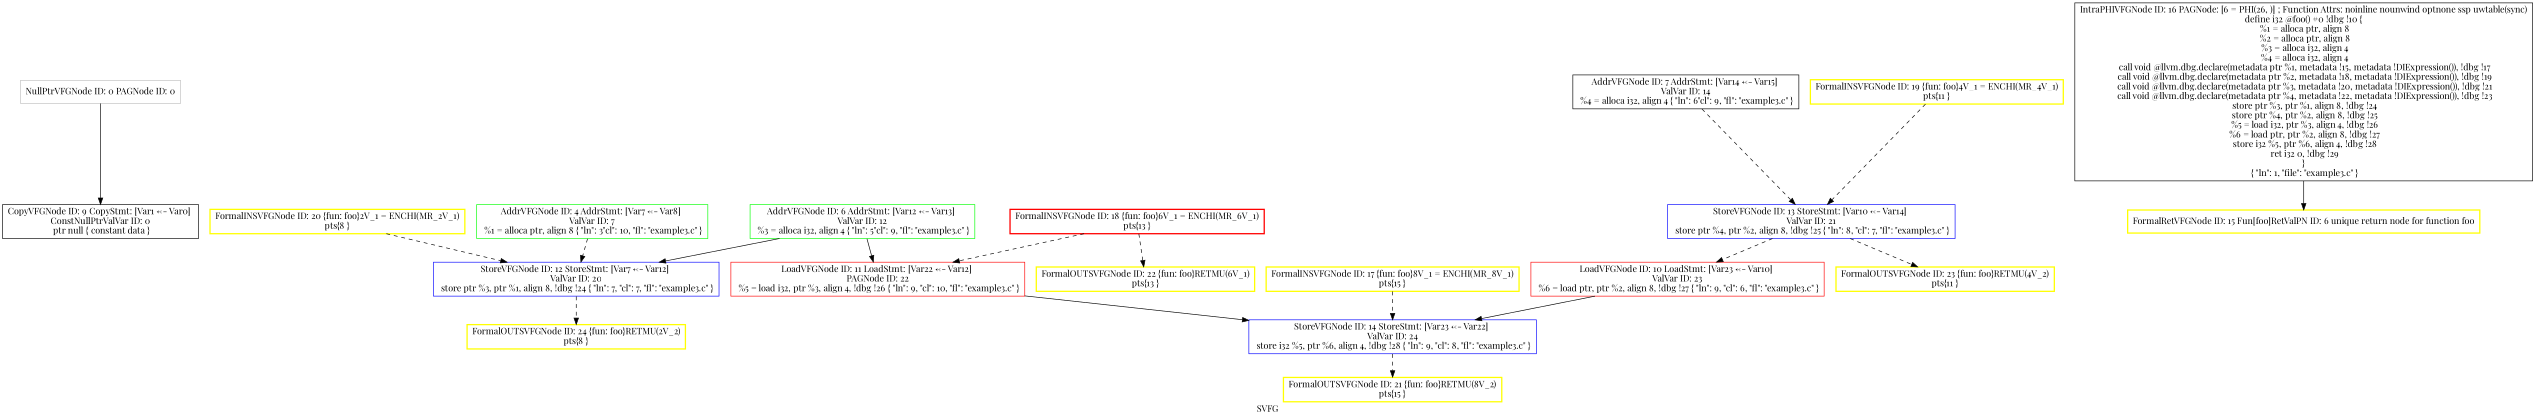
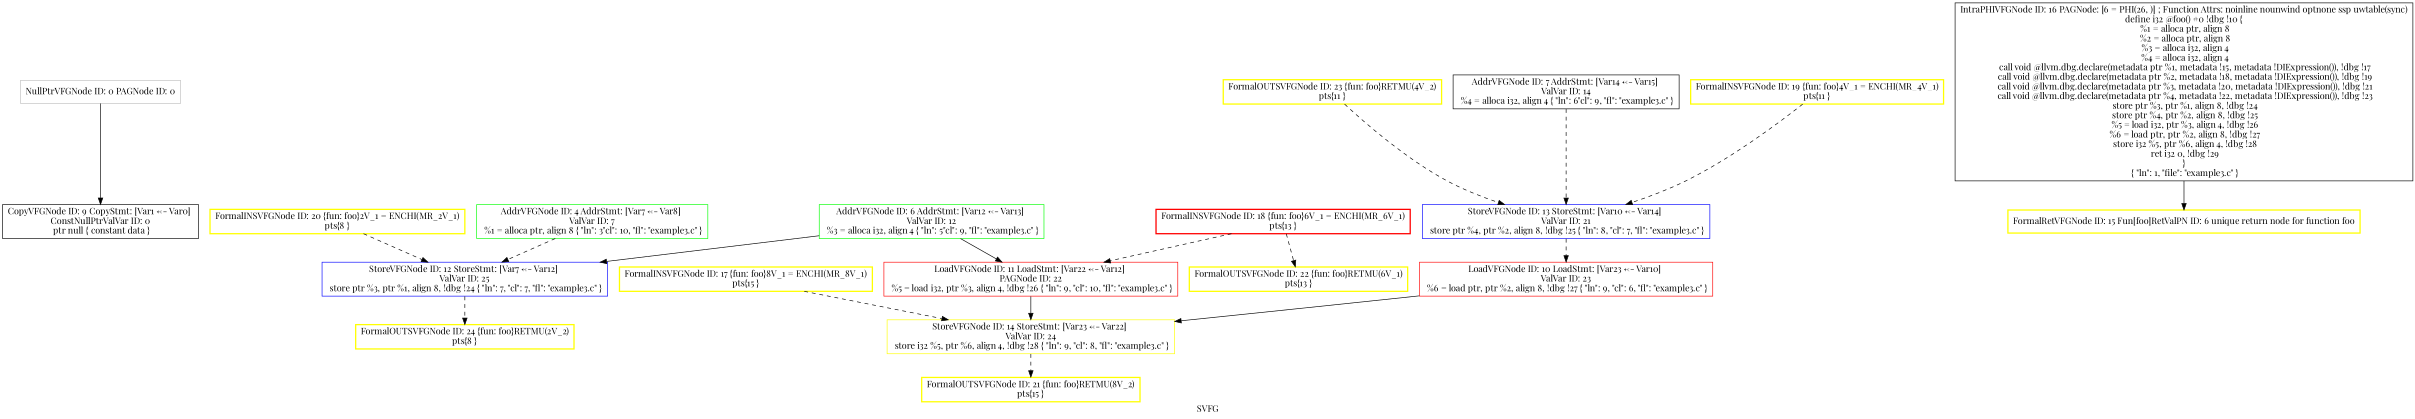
edge "StoreVFGNode ID: 13 StoreStmt: [Var10 <-- Var14]" -> "FormalOUTSVFGNode ID: 23 {fun: foo}RETMU(4V_2)": reversed
node "StoreVFGNode ID: 12 StoreStmt: [Var7 <-- Var12]": text "ValVar ID: 20" -> "ValVar ID: 25"
node "StoreVFGNode ID: 14 StoreStmt: [Var23 <-- Var22]": color blue -> yellow
